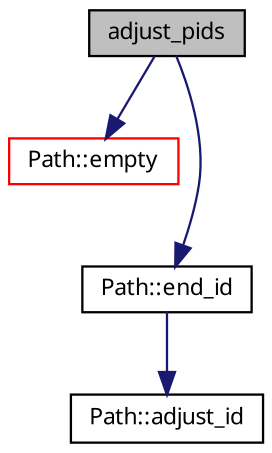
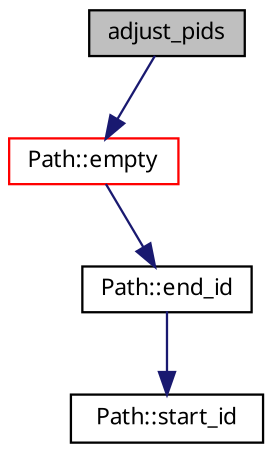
edge "adjust_pids" -> "Path::end_id": now "Path::empty" -> "Path::end_id"
node "Path::adjust_id": label "Path::adjust_id" -> "Path::start_id"
